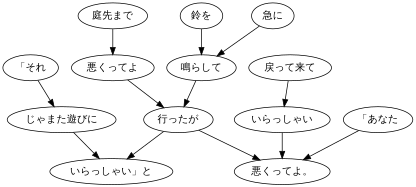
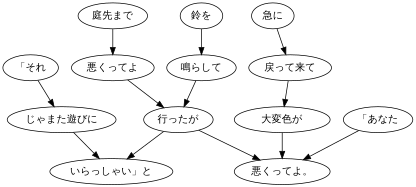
edge "急に" -> "鳴らして": now "急に" -> "戻って来て"
node "いらっしゃい": label "いらっしゃい" -> "大変色が"
